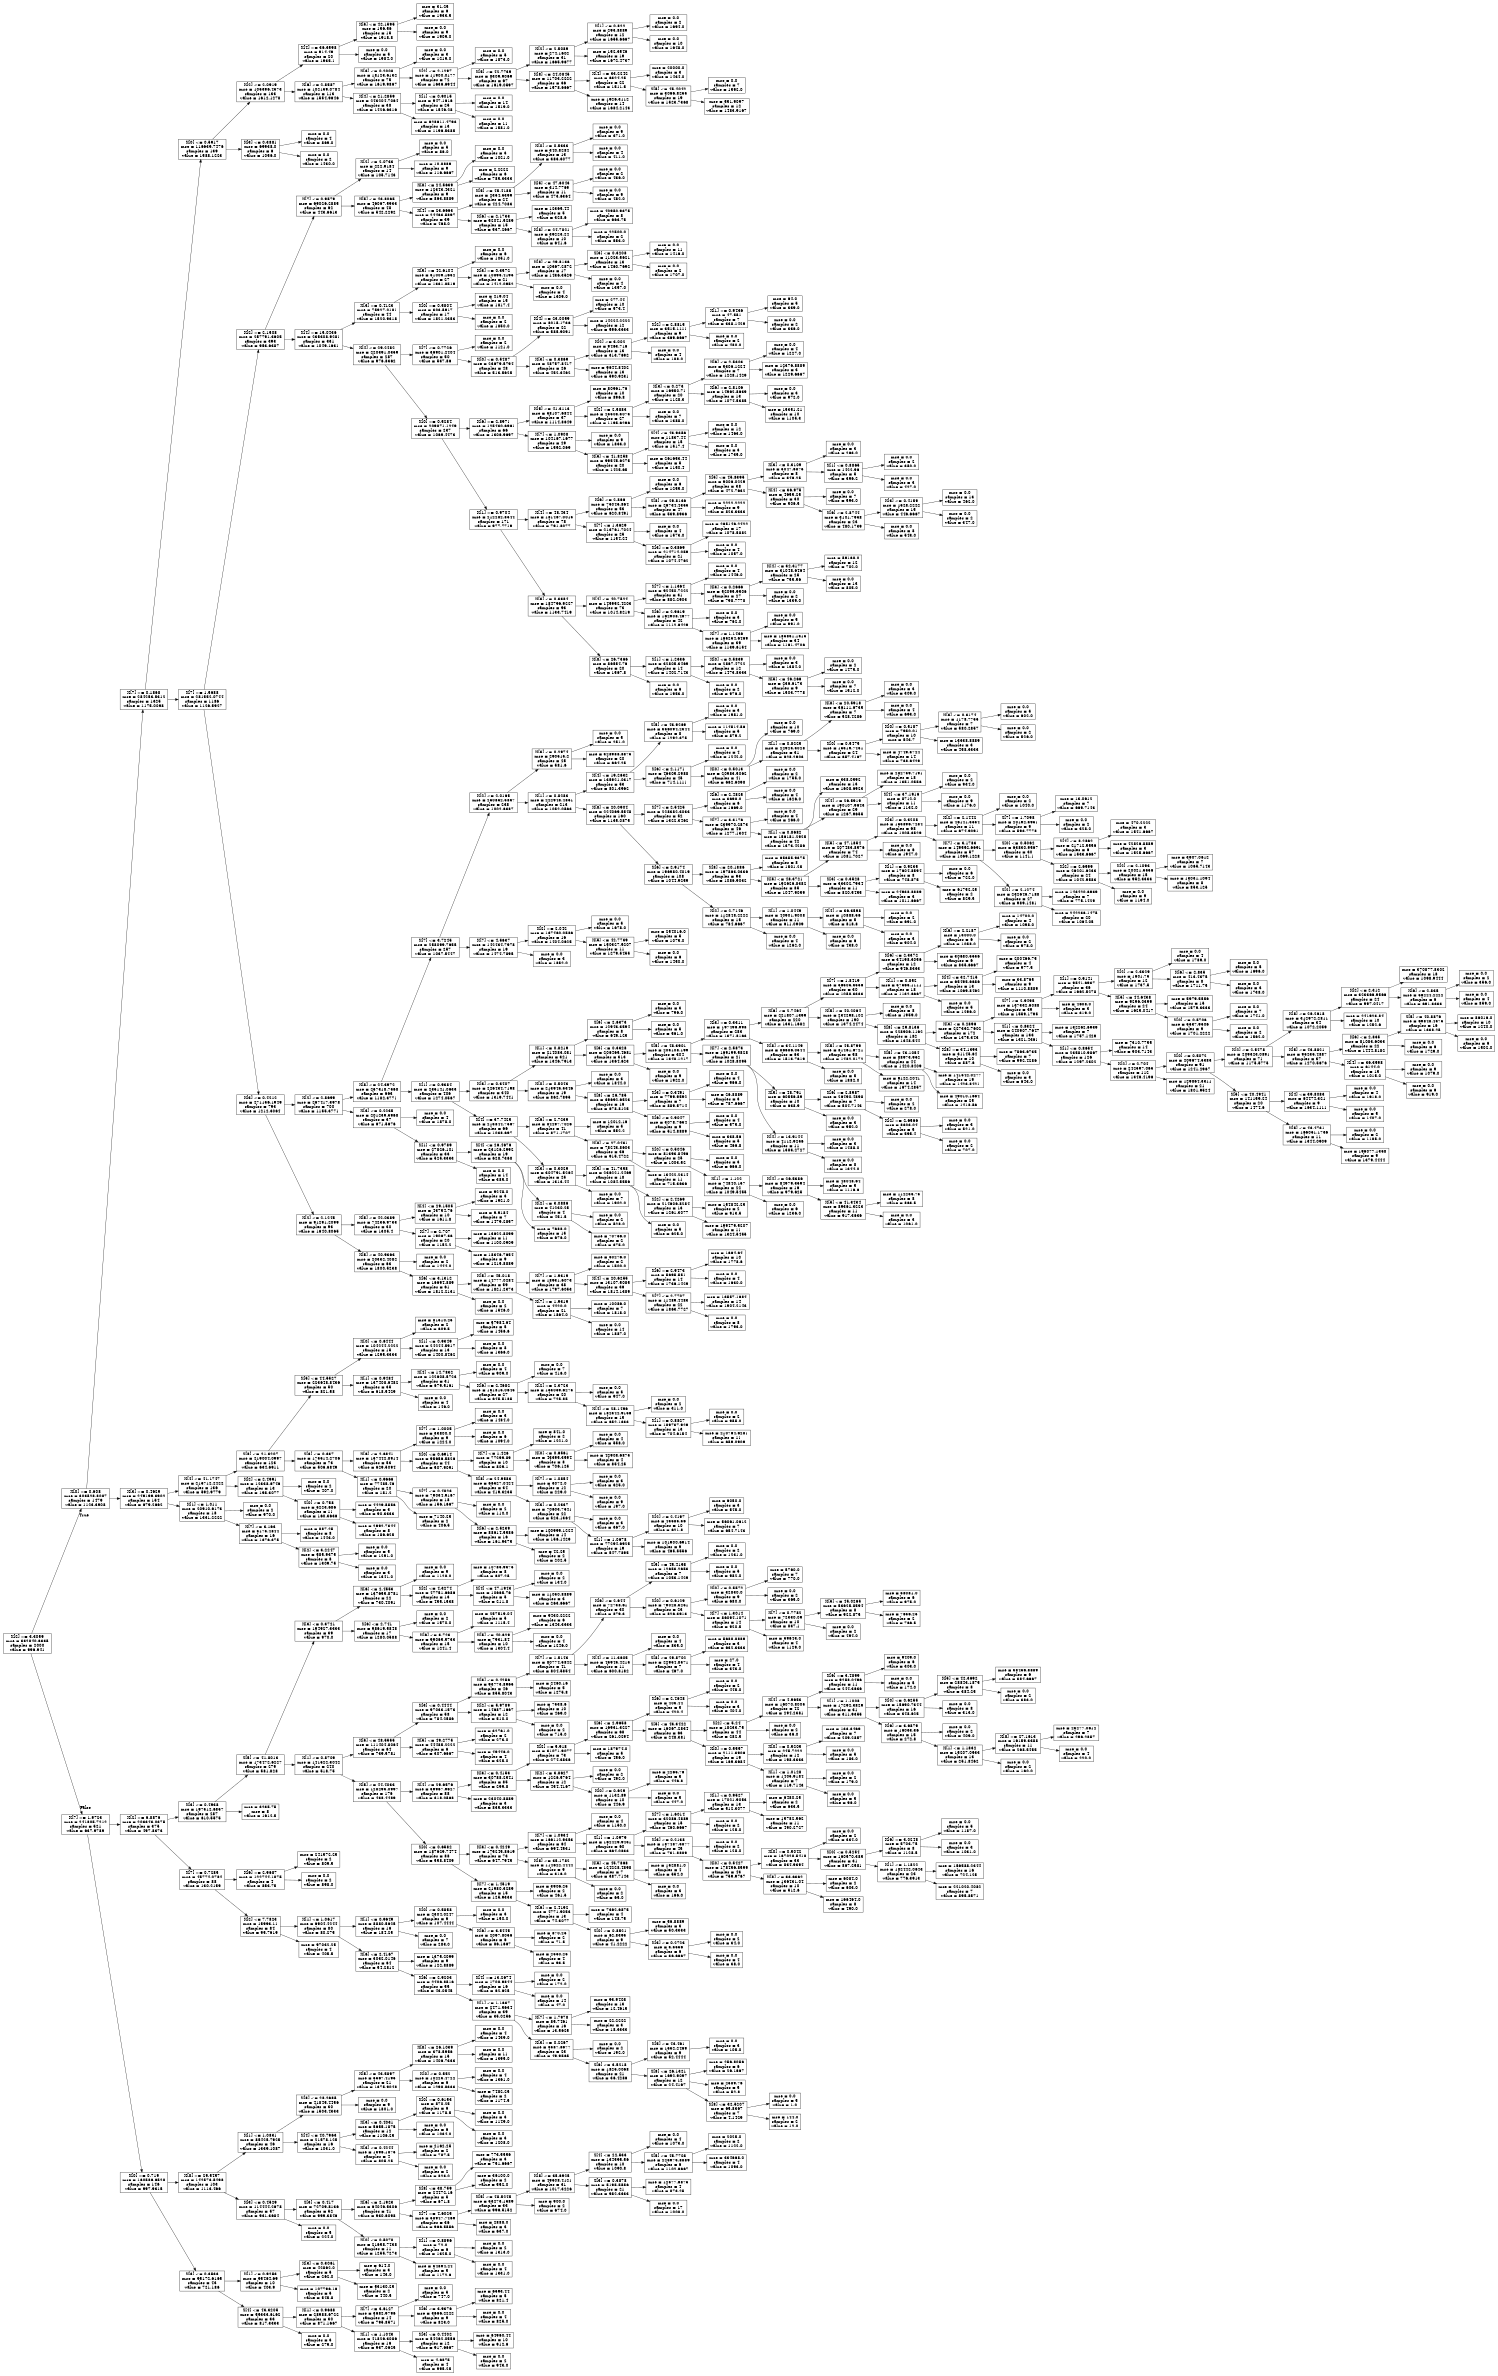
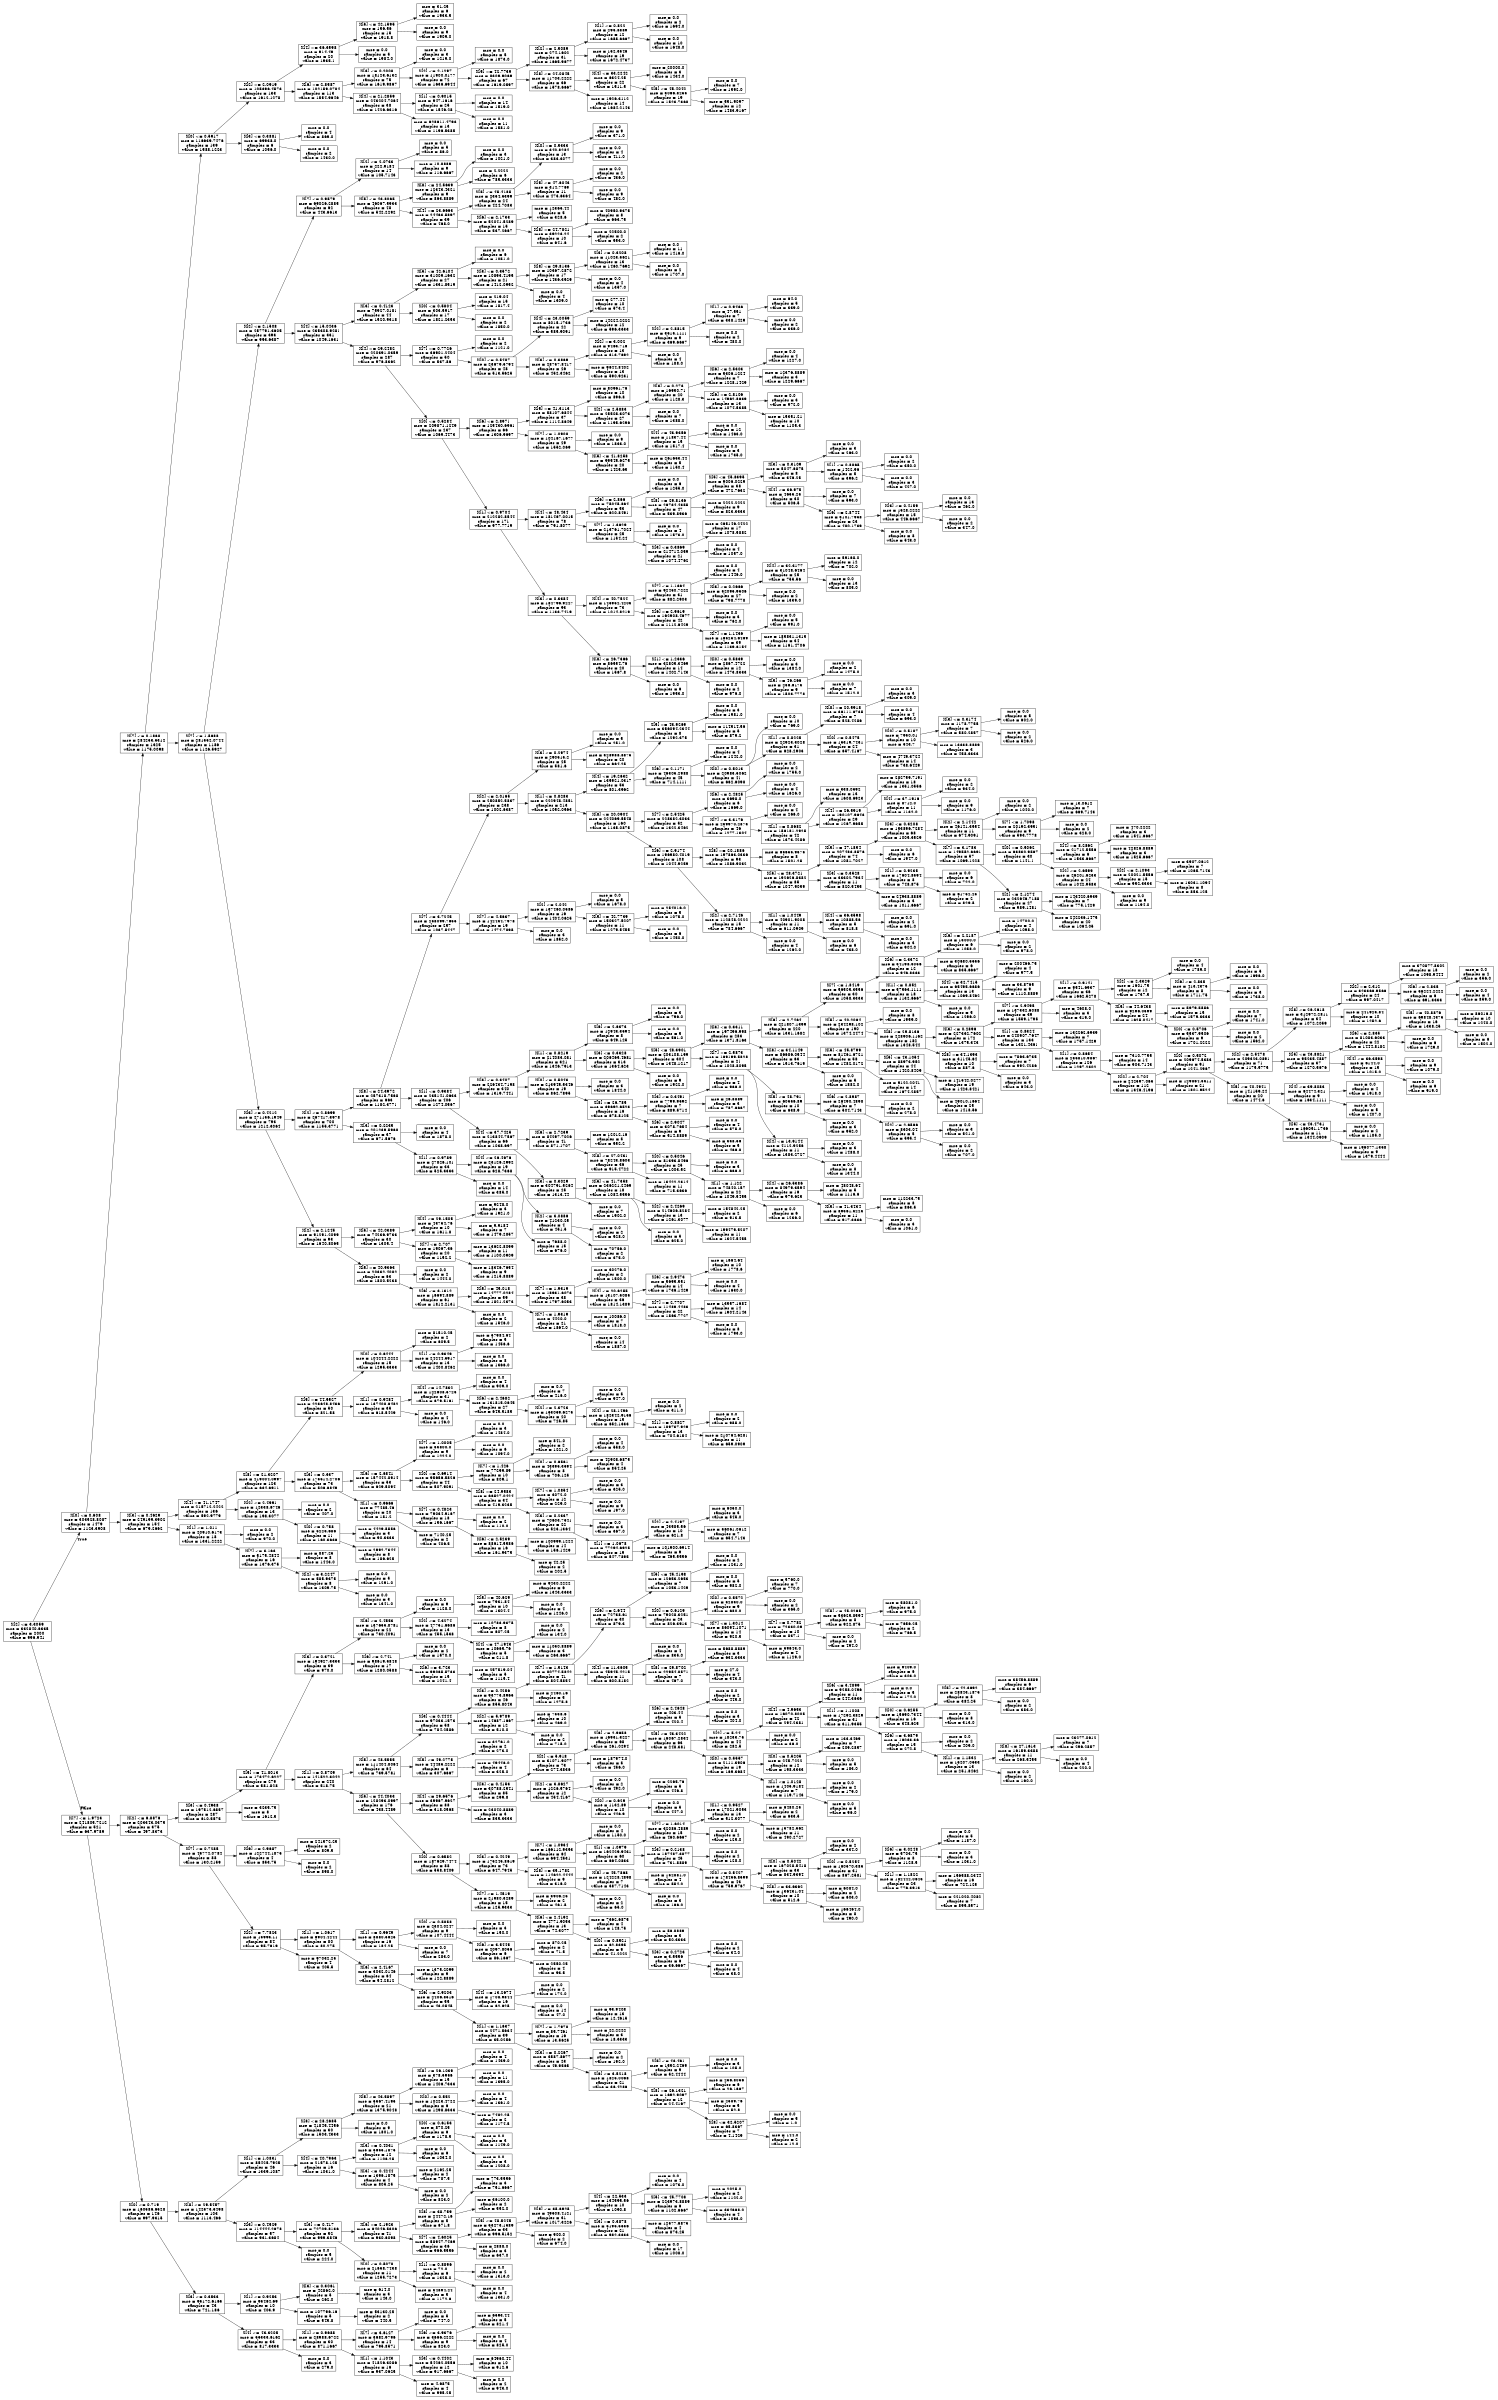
edge "X[6] <= 3.723 mse = 99065.5733 samples = 15 value = 1241.4" -> "X[5] <= 40.629 mse = 7931.84 samples = 10 value = 1304.4": now "mse = 0.0 samples = 9 value = 1128.0" -> "X[5] <= 40.629 mse = 7931.84 samples = 10 value = 1304.4"
edge "X[3] <= 0.3061 mse = 42862.0 samples = 5 value = 262.0" -> "mse = 53130.25 samples = 2 value = 440.5": now "mse = 107796.16 samples = 5 value = 545.8" -> "mse = 53130.25 samples = 2 value = 440.5"
